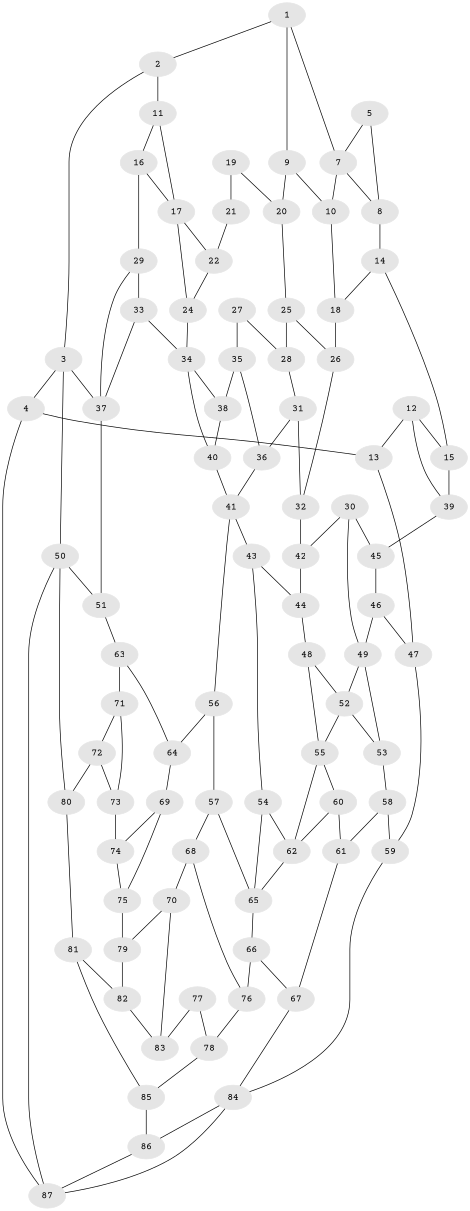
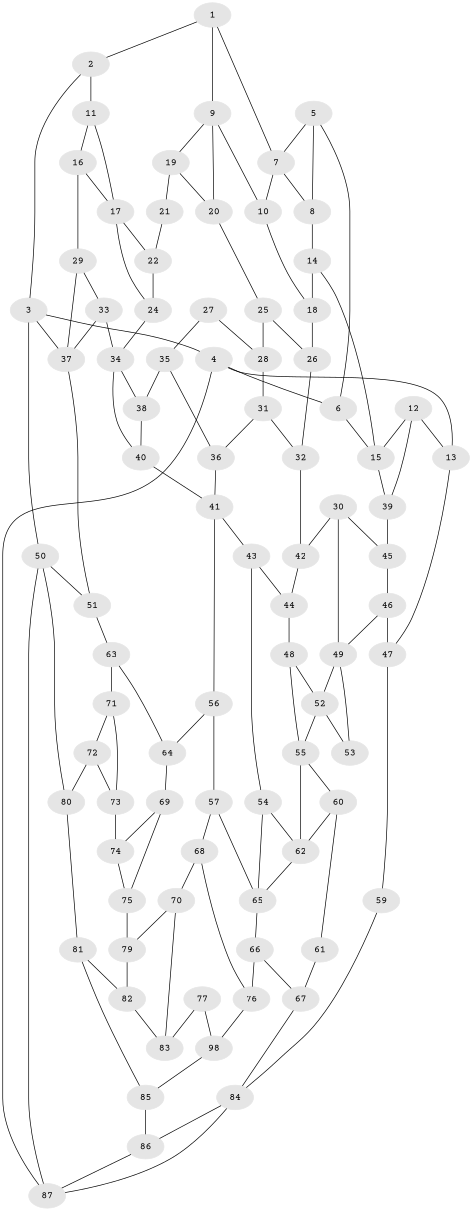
edge "9" -- "19": added
node "6": added
node "58": removed
node "78": label "78" -> "98"
